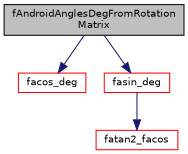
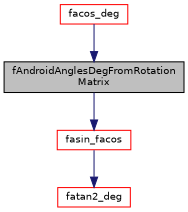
edge "fAndroidAnglesDegFromRotation Matrix" -> "facos_deg": reversed
node "fasin_deg": label "fasin_deg" -> "fasin_facos"
node "fatan2_facos": label "fatan2_facos" -> "fatan2_deg"
